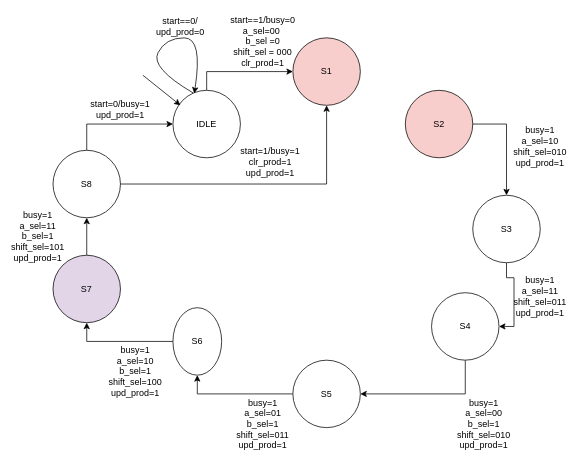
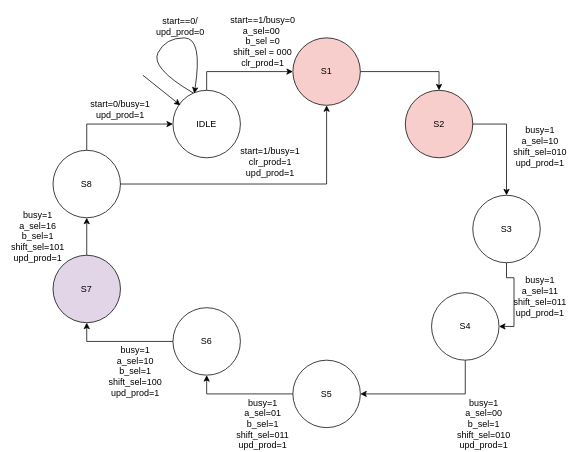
edge "S1" -> "S2": added
node "busy=1 a_sel=11 b_sel=1 shift_sel=101 upd_prod=1": label "busy=1 a_sel=11 b_sel=1 shift_sel=101 upd_prod=1" -> "busy=1 a_sel=16 b_sel=1 shift_sel=101 upd_prod=1"
node "S6": size 49x68 -> 68x68
